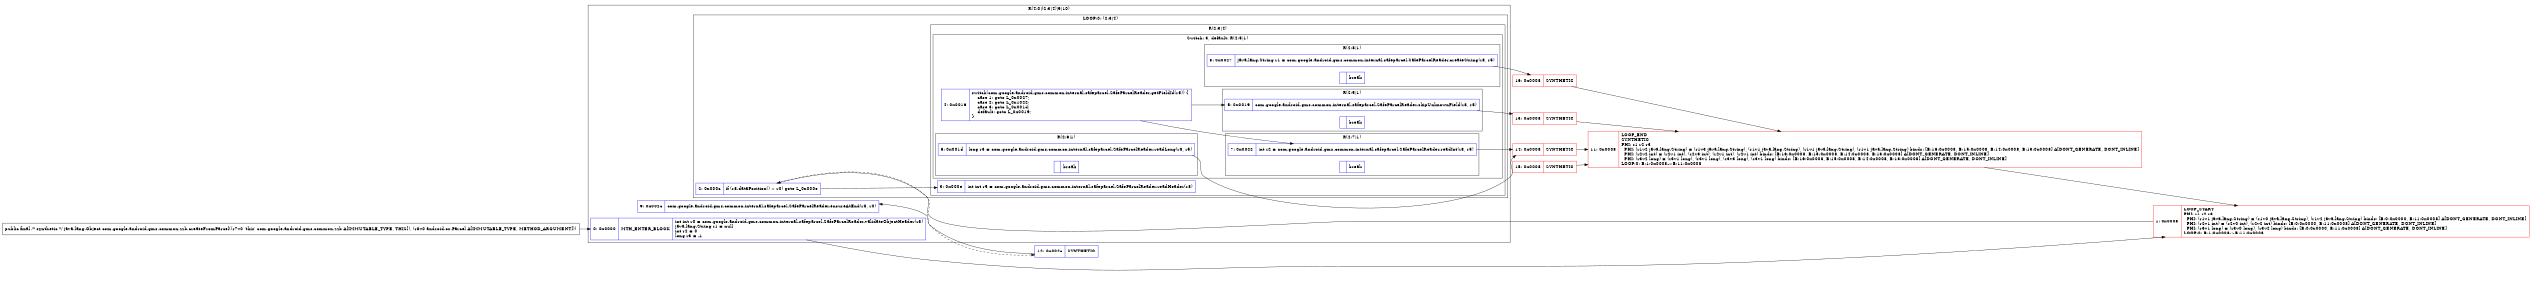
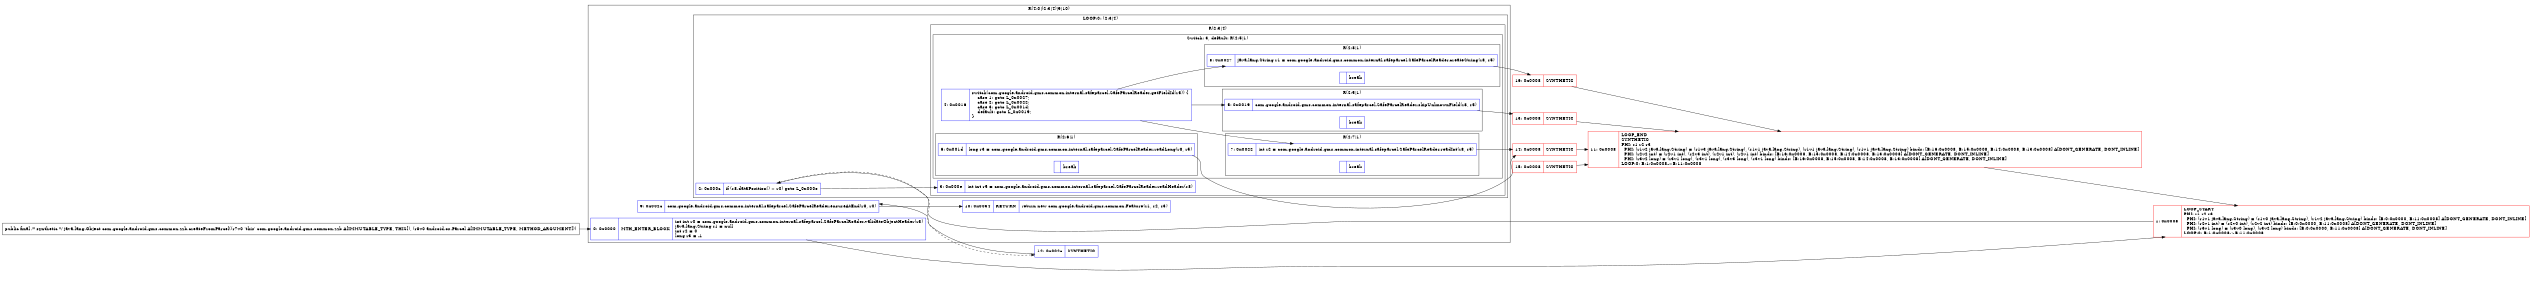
edge "4: 0x0016" -> "8: 0x0027": added
node "4: 0x0016": text "case 2: goto L_0x1022;" -> "case 2: goto L_0x0022;"
node "10: 0x0034": added
